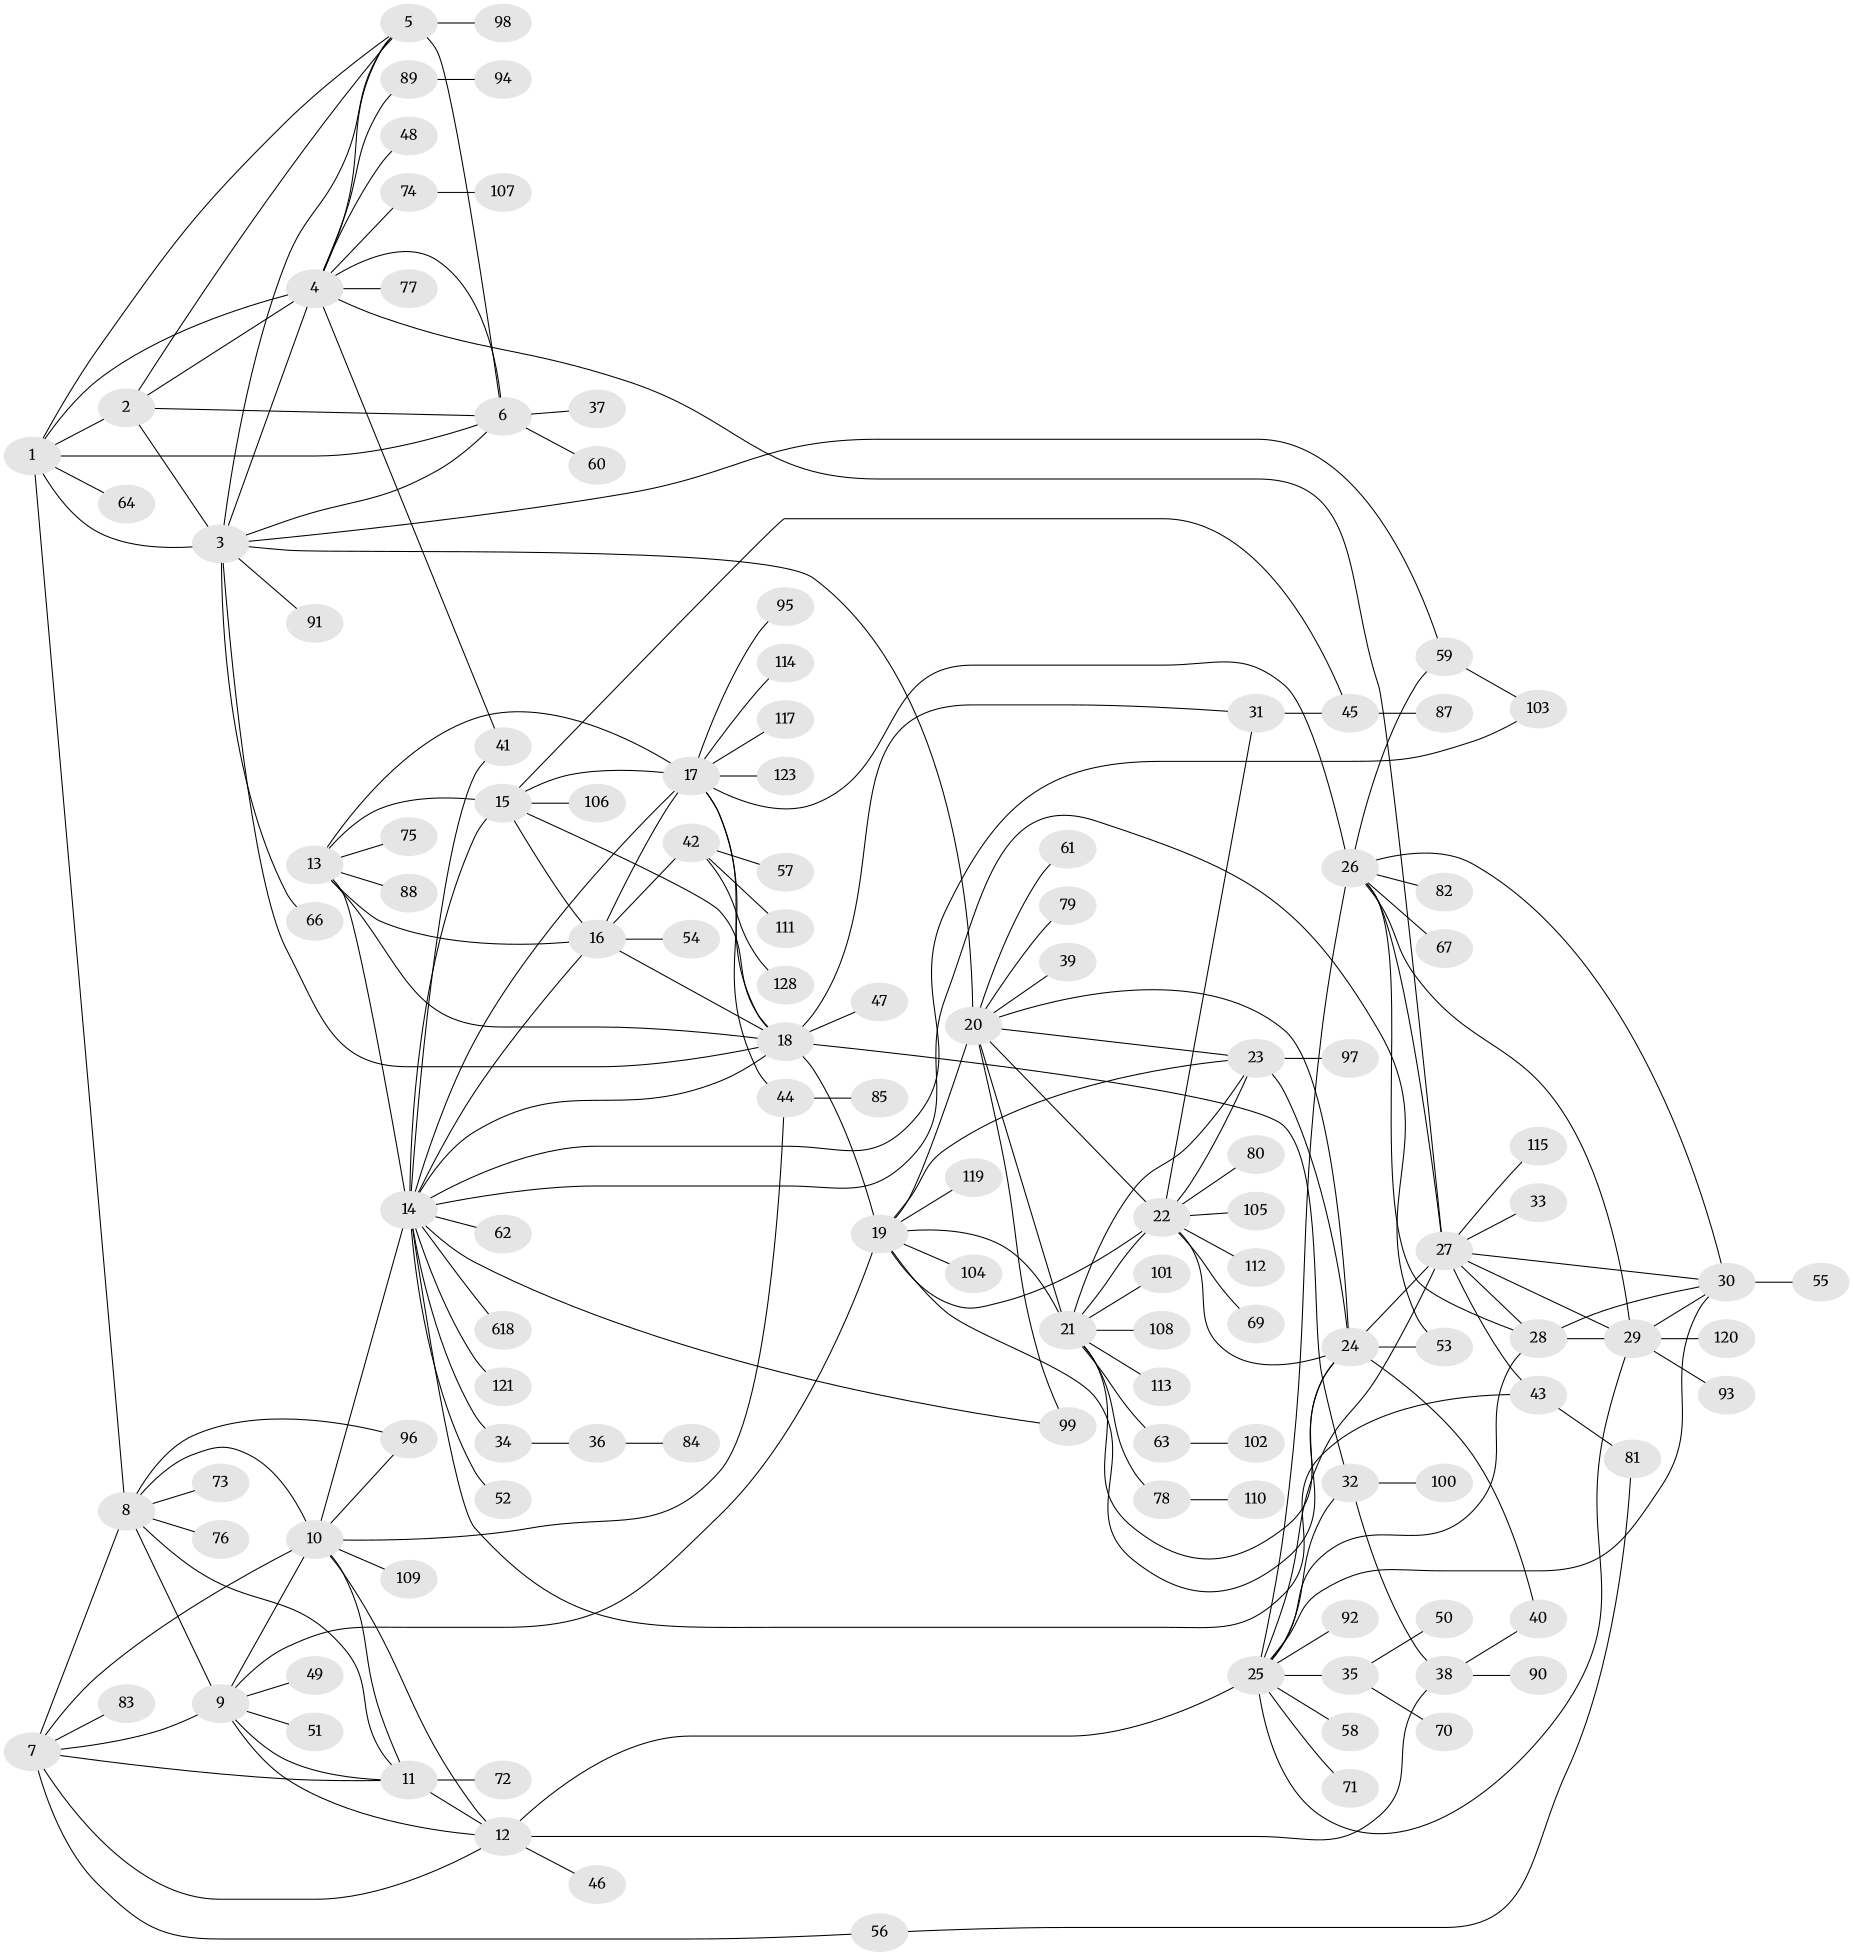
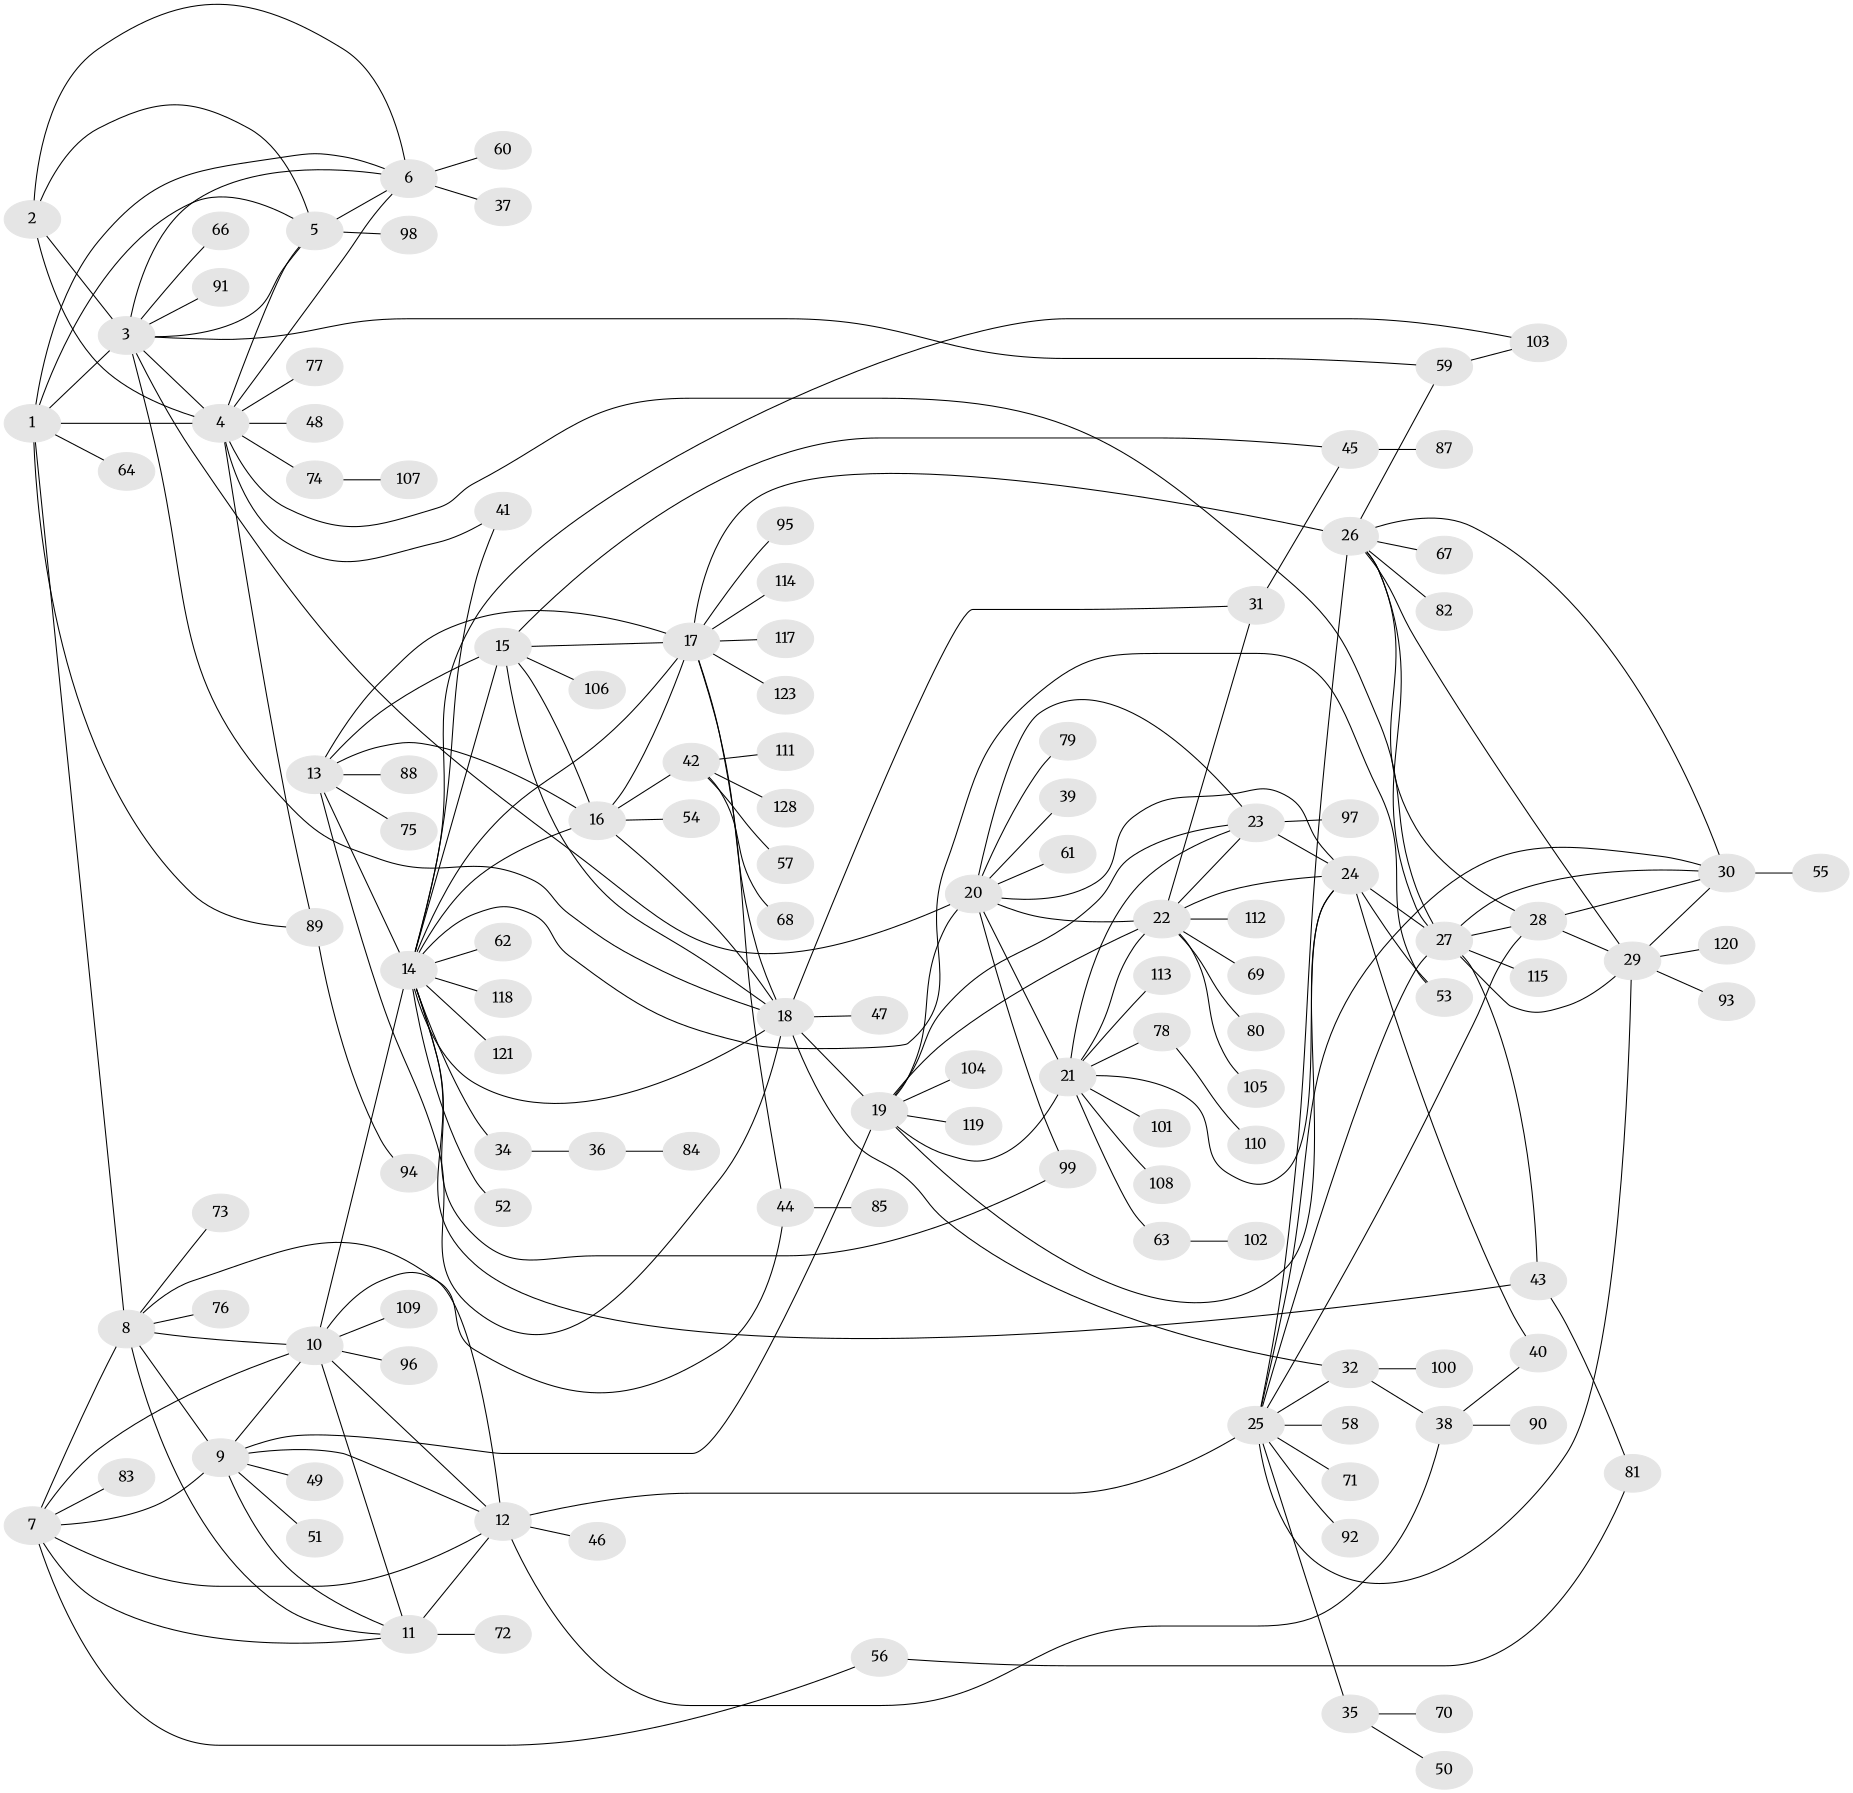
edge "2" -- "1": now "89" -- "1"
node "68": added
node "33": removed
node "618": label "618" -> "118"
edge "96" -- "8": now "12" -- "8"
